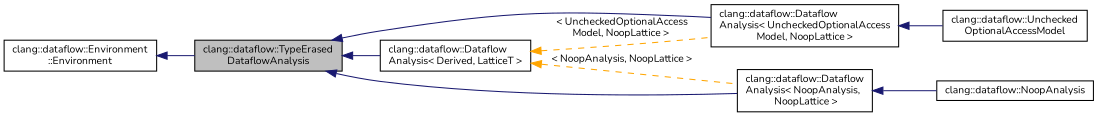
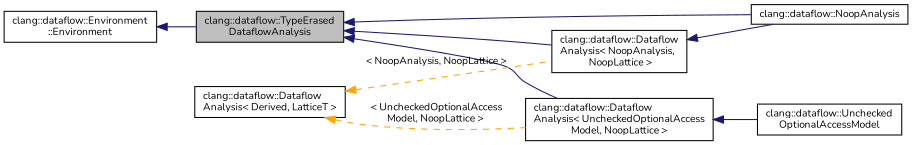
edge "clang::dataflow::Dataflow Analysis< Derived, LatticeT >" -> "clang::dataflow::TypeErased DataflowAnalysis": now "clang::dataflow::NoopAnalysis" -> "clang::dataflow::TypeErased DataflowAnalysis"
